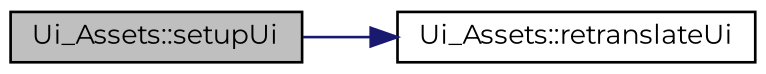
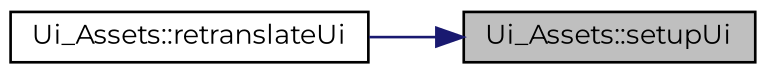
edge "Ui_Assets::setupUi" -> "Ui_Assets::retranslateUi": reversed
